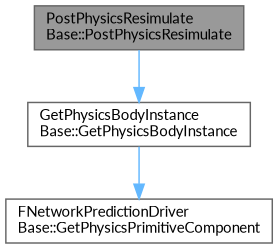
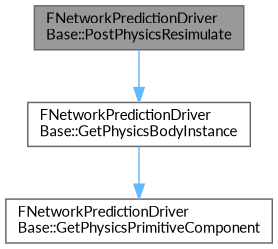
node "PostPhysicsResimulate Base::PostPhysicsResimulate": label "PostPhysicsResimulate Base::PostPhysicsResimulate" -> "FNetworkPredictionDriver Base::PostPhysicsResimulate"
node "GetPhysicsBodyInstance Base::GetPhysicsBodyInstance": label "GetPhysicsBodyInstance Base::GetPhysicsBodyInstance" -> "FNetworkPredictionDriver Base::GetPhysicsBodyInstance"
